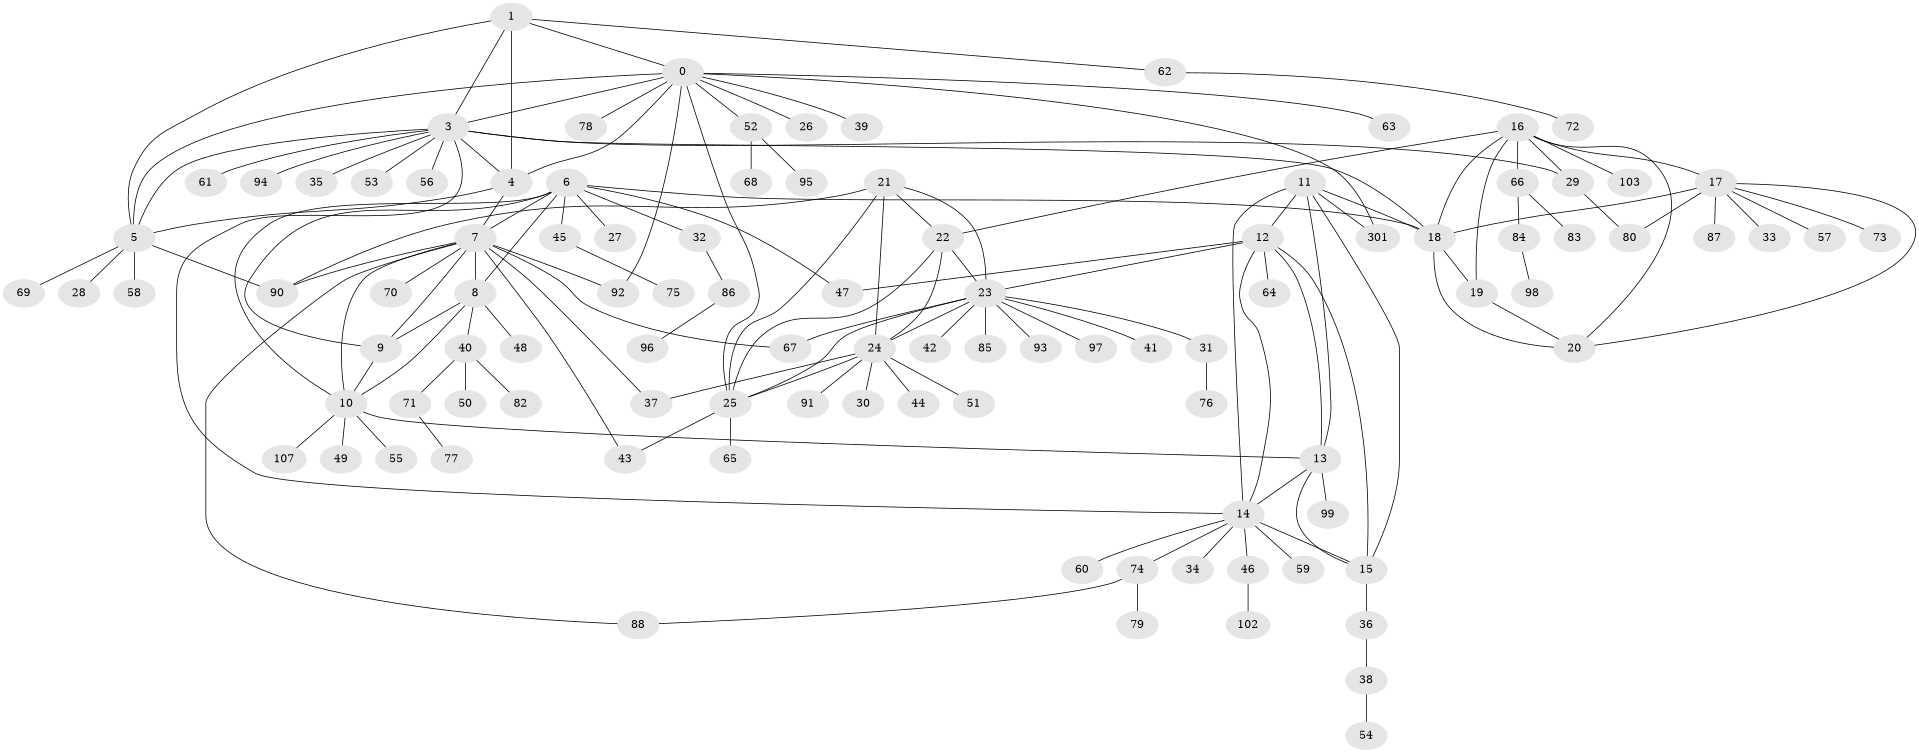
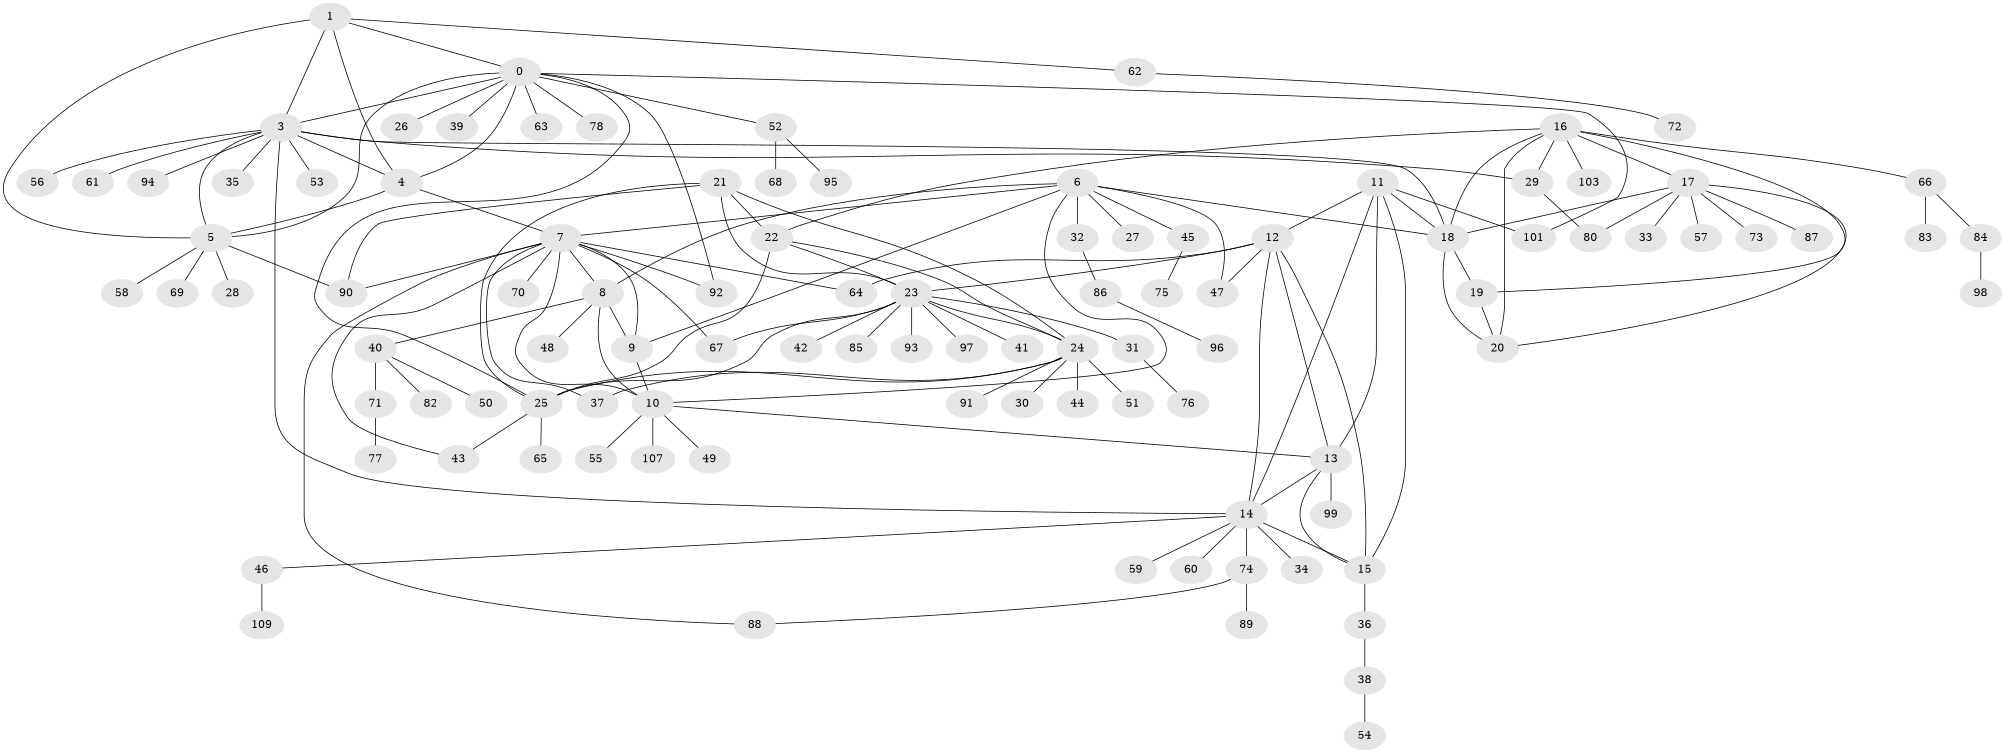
node "301": label "301" -> "101"
edge "7" -- "64": added
node "79": label "79" -> "89"
node "102": label "102" -> "109"
